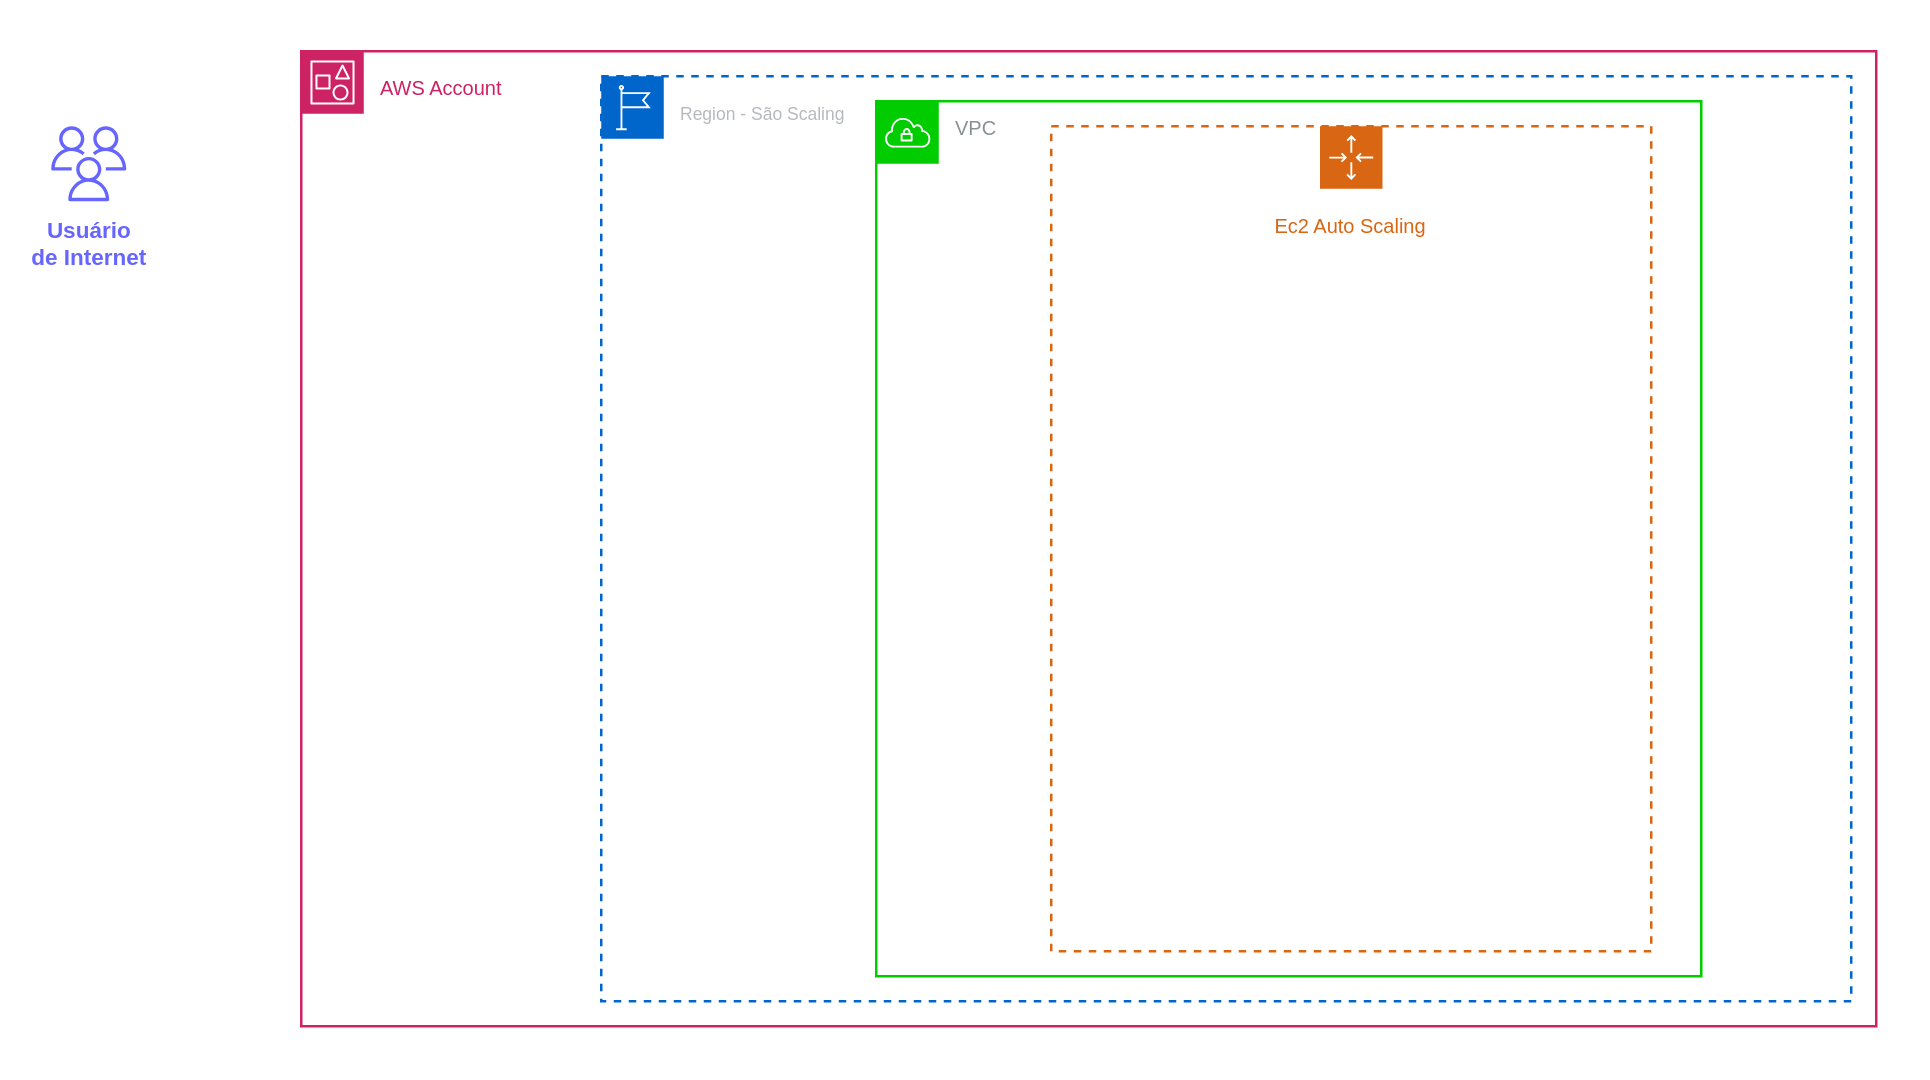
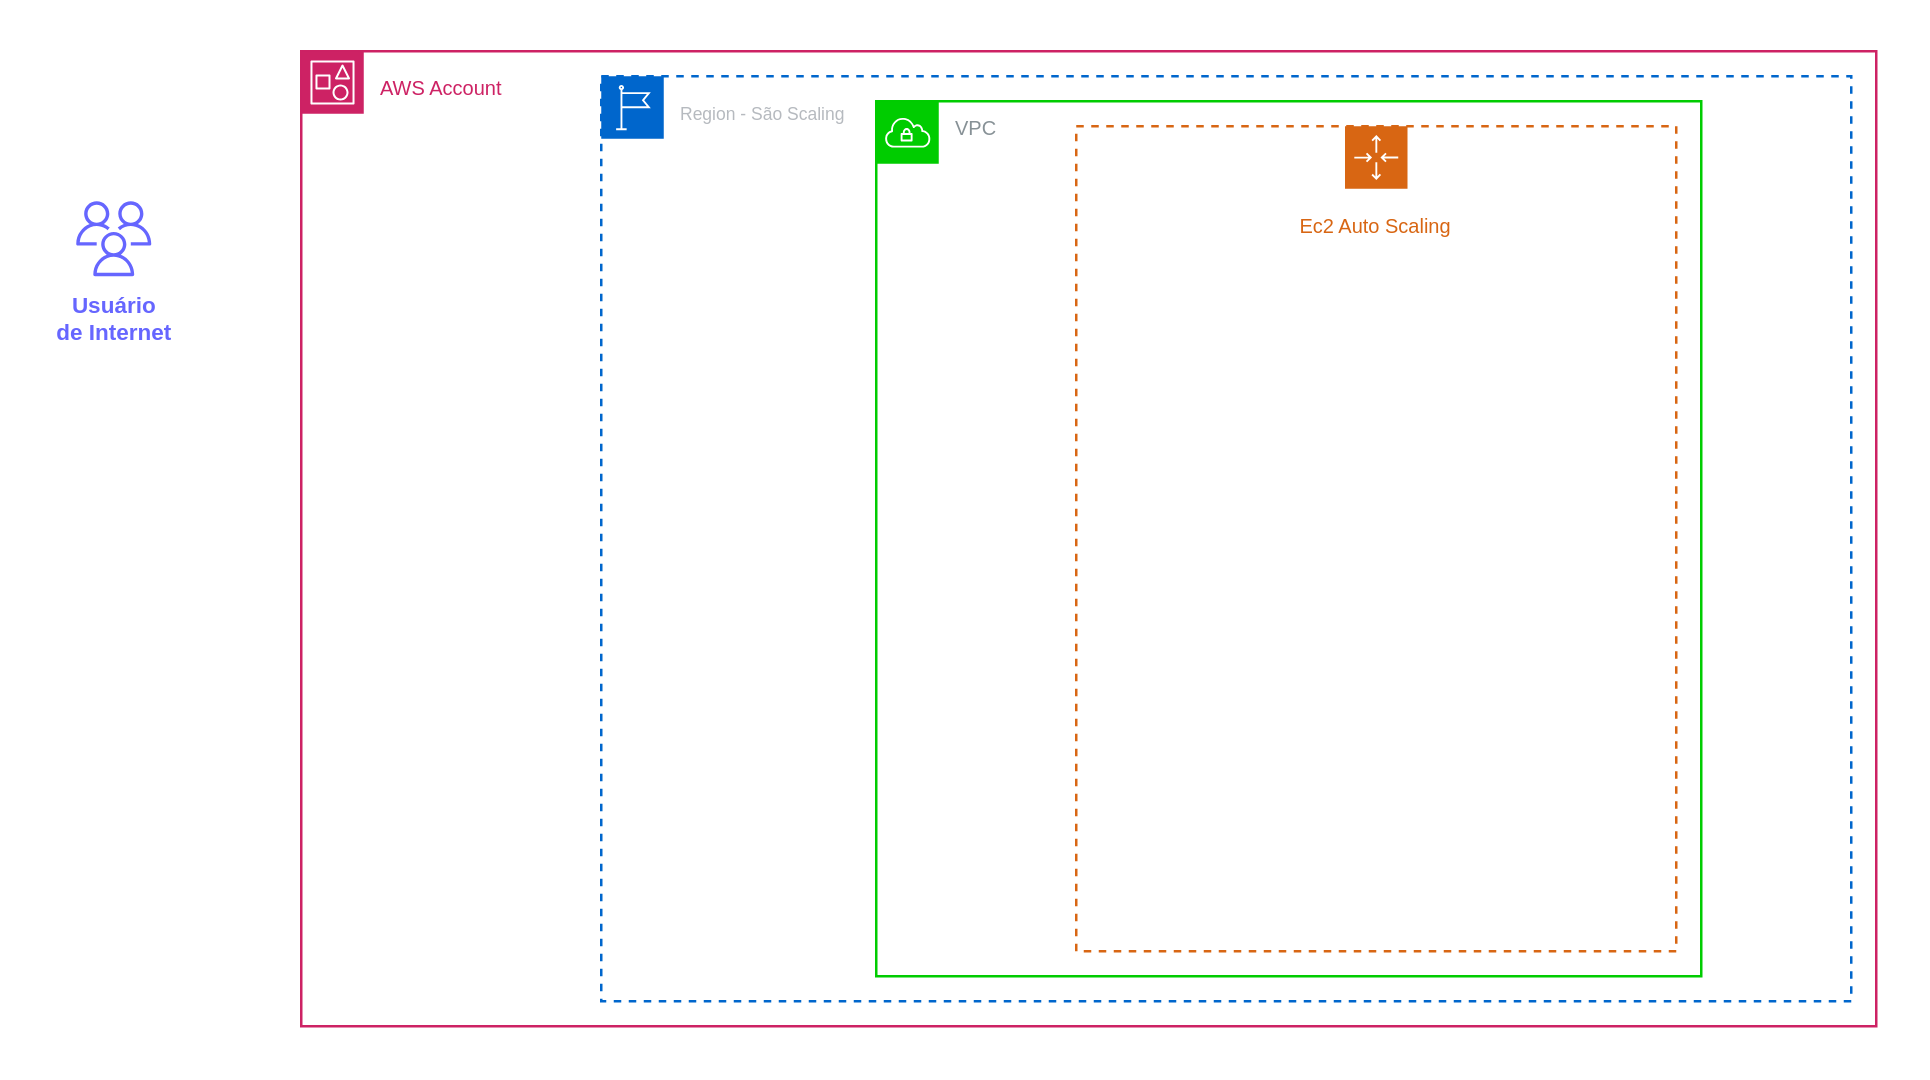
node "Usuário de Internet": moved (89, 164) -> (114, 239)
node "Ec2 Auto Scaling": moved (1351, 539) -> (1376, 539)
